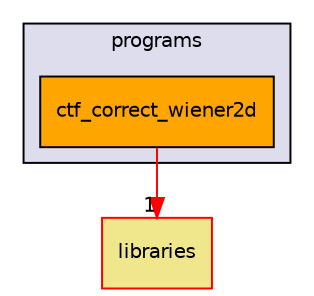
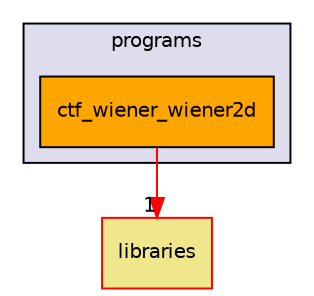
node "ctf_correct_wiener2d": label "ctf_correct_wiener2d" -> "ctf_wiener_wiener2d"
